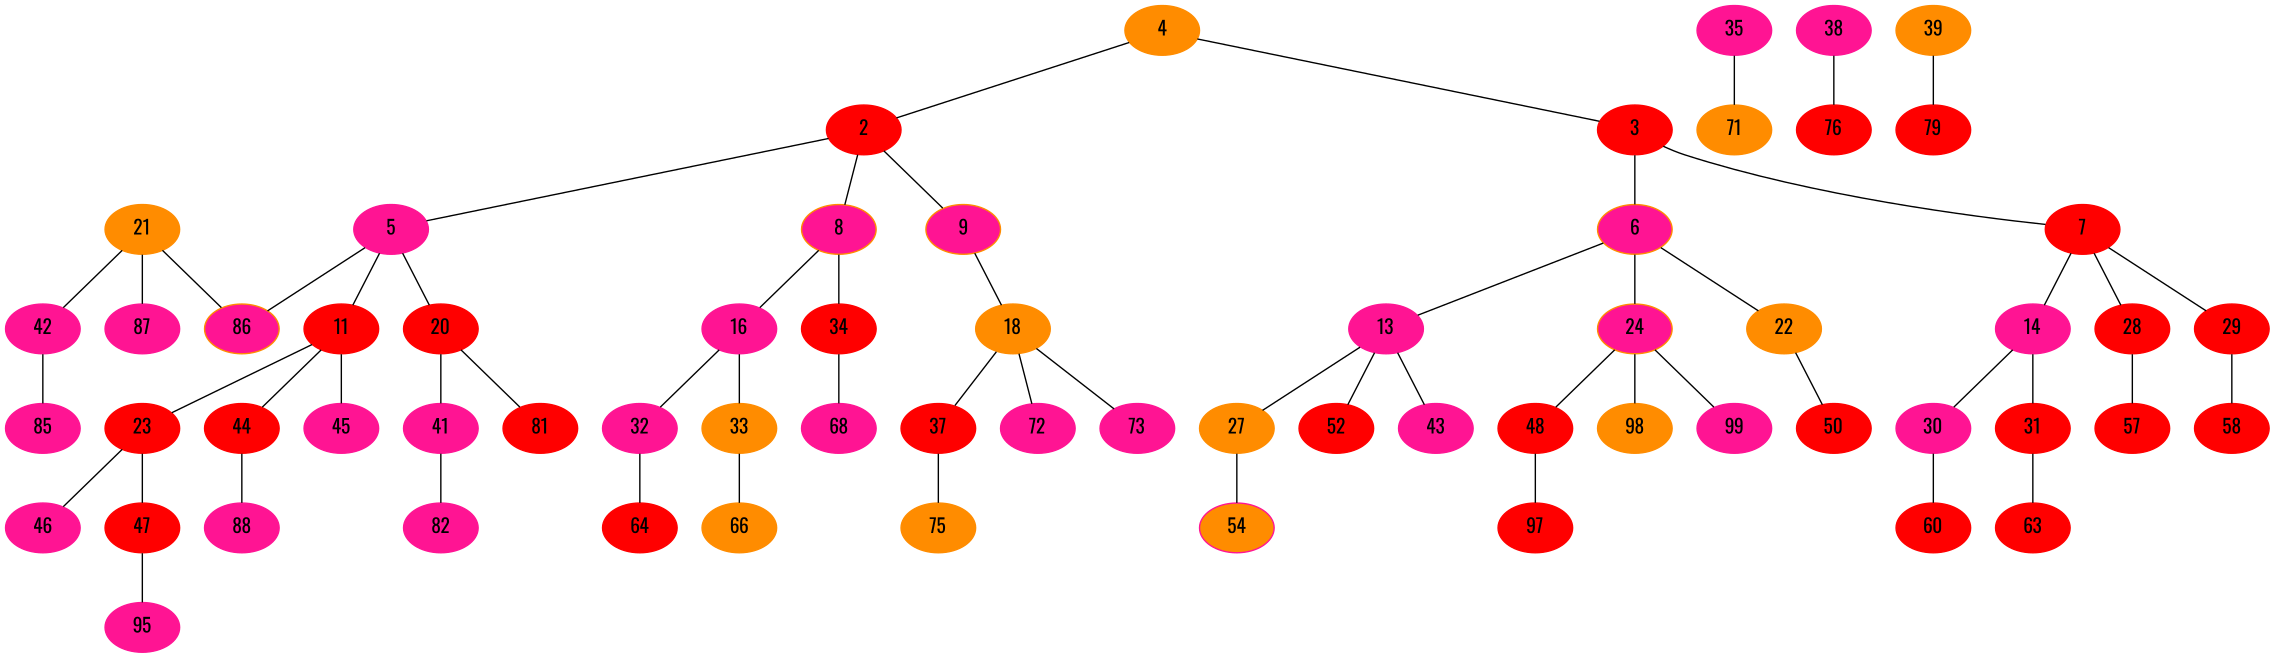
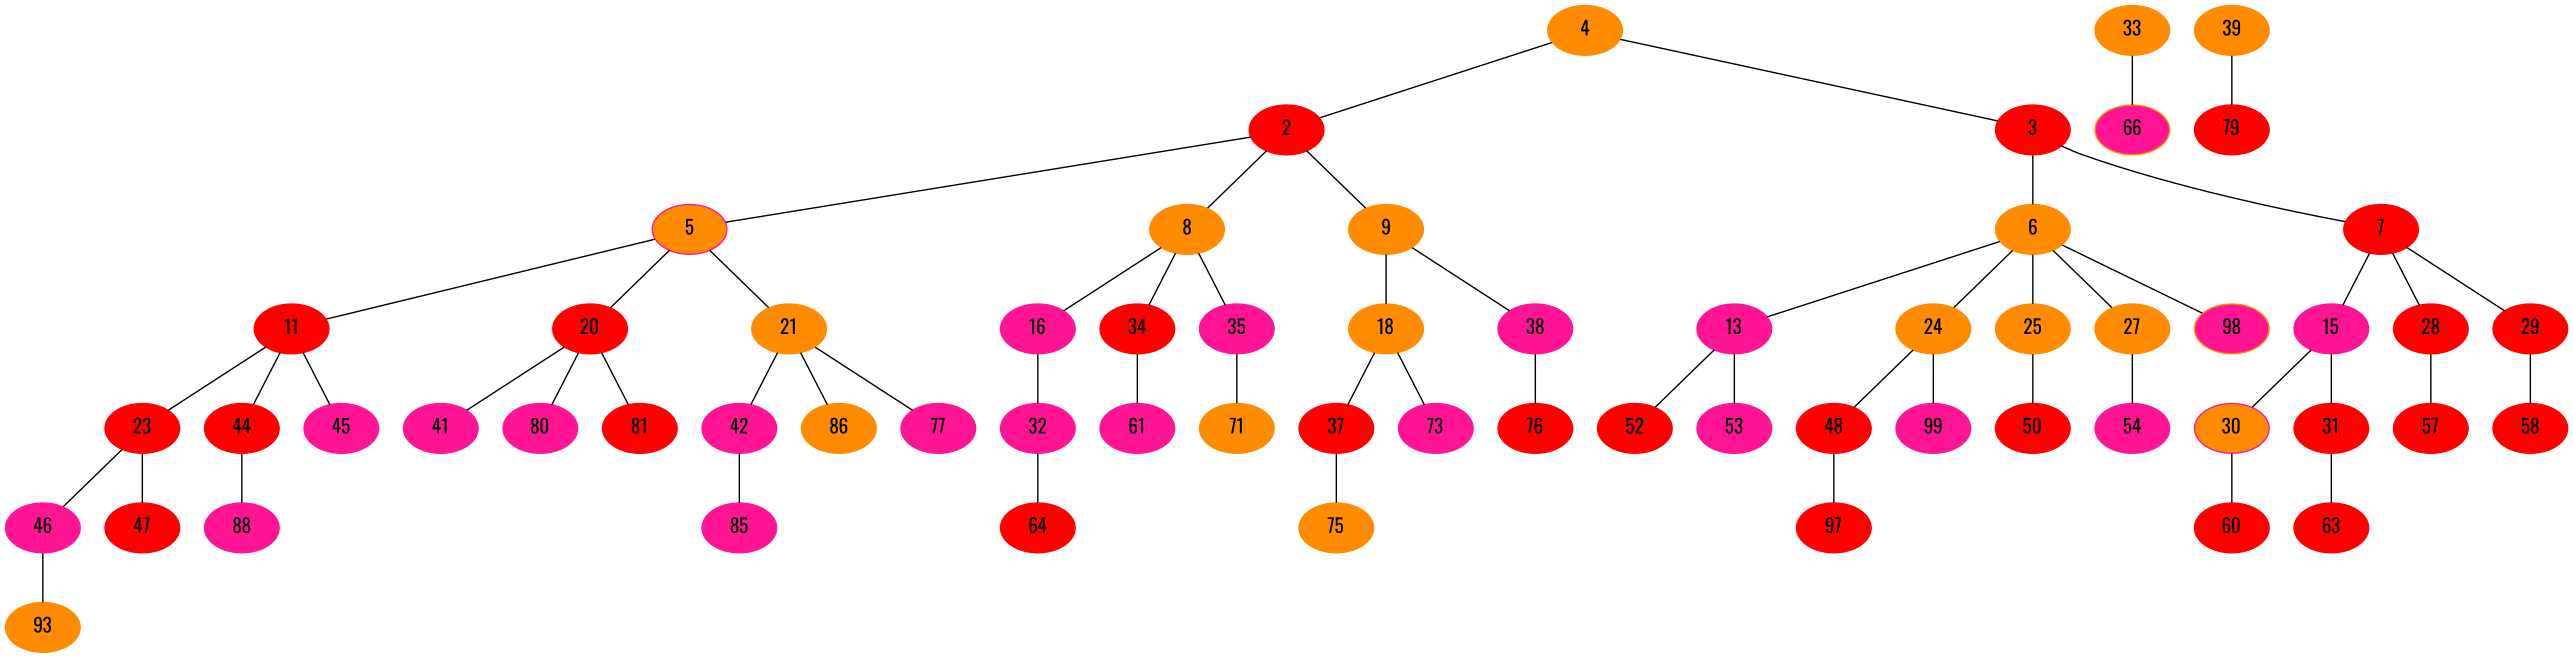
node "5": fillcolor deeppink -> darkorange
node "8": fillcolor deeppink -> darkorange
node "9": fillcolor deeppink -> darkorange
node "6": fillcolor deeppink -> darkorange
edge "5" -- "86": now "5" -- "21"
edge "8" -- "35": added
edge "9" -- "38": added
node "87": label "87" -> "77"
node "86": fillcolor deeppink -> darkorange
node "24": fillcolor deeppink -> darkorange
node "22": label "22" -> "25"
node "14": label "14" -> "15"
edge "16" -- "33": removed
edge "13" -- "27": now "6" -- "27"
edge "24" -- "98": now "6" -- "98"
node "80": added
node "68": label "68" -> "61"
node "72": removed
node "43": label "43" -> "53"
node "98": fillcolor darkorange -> deeppink
node "30": fillcolor deeppink -> darkorange
node "82": removed
node "66": fillcolor darkorange -> deeppink
node "54": fillcolor darkorange -> deeppink
node "93": added
node "95": removed
